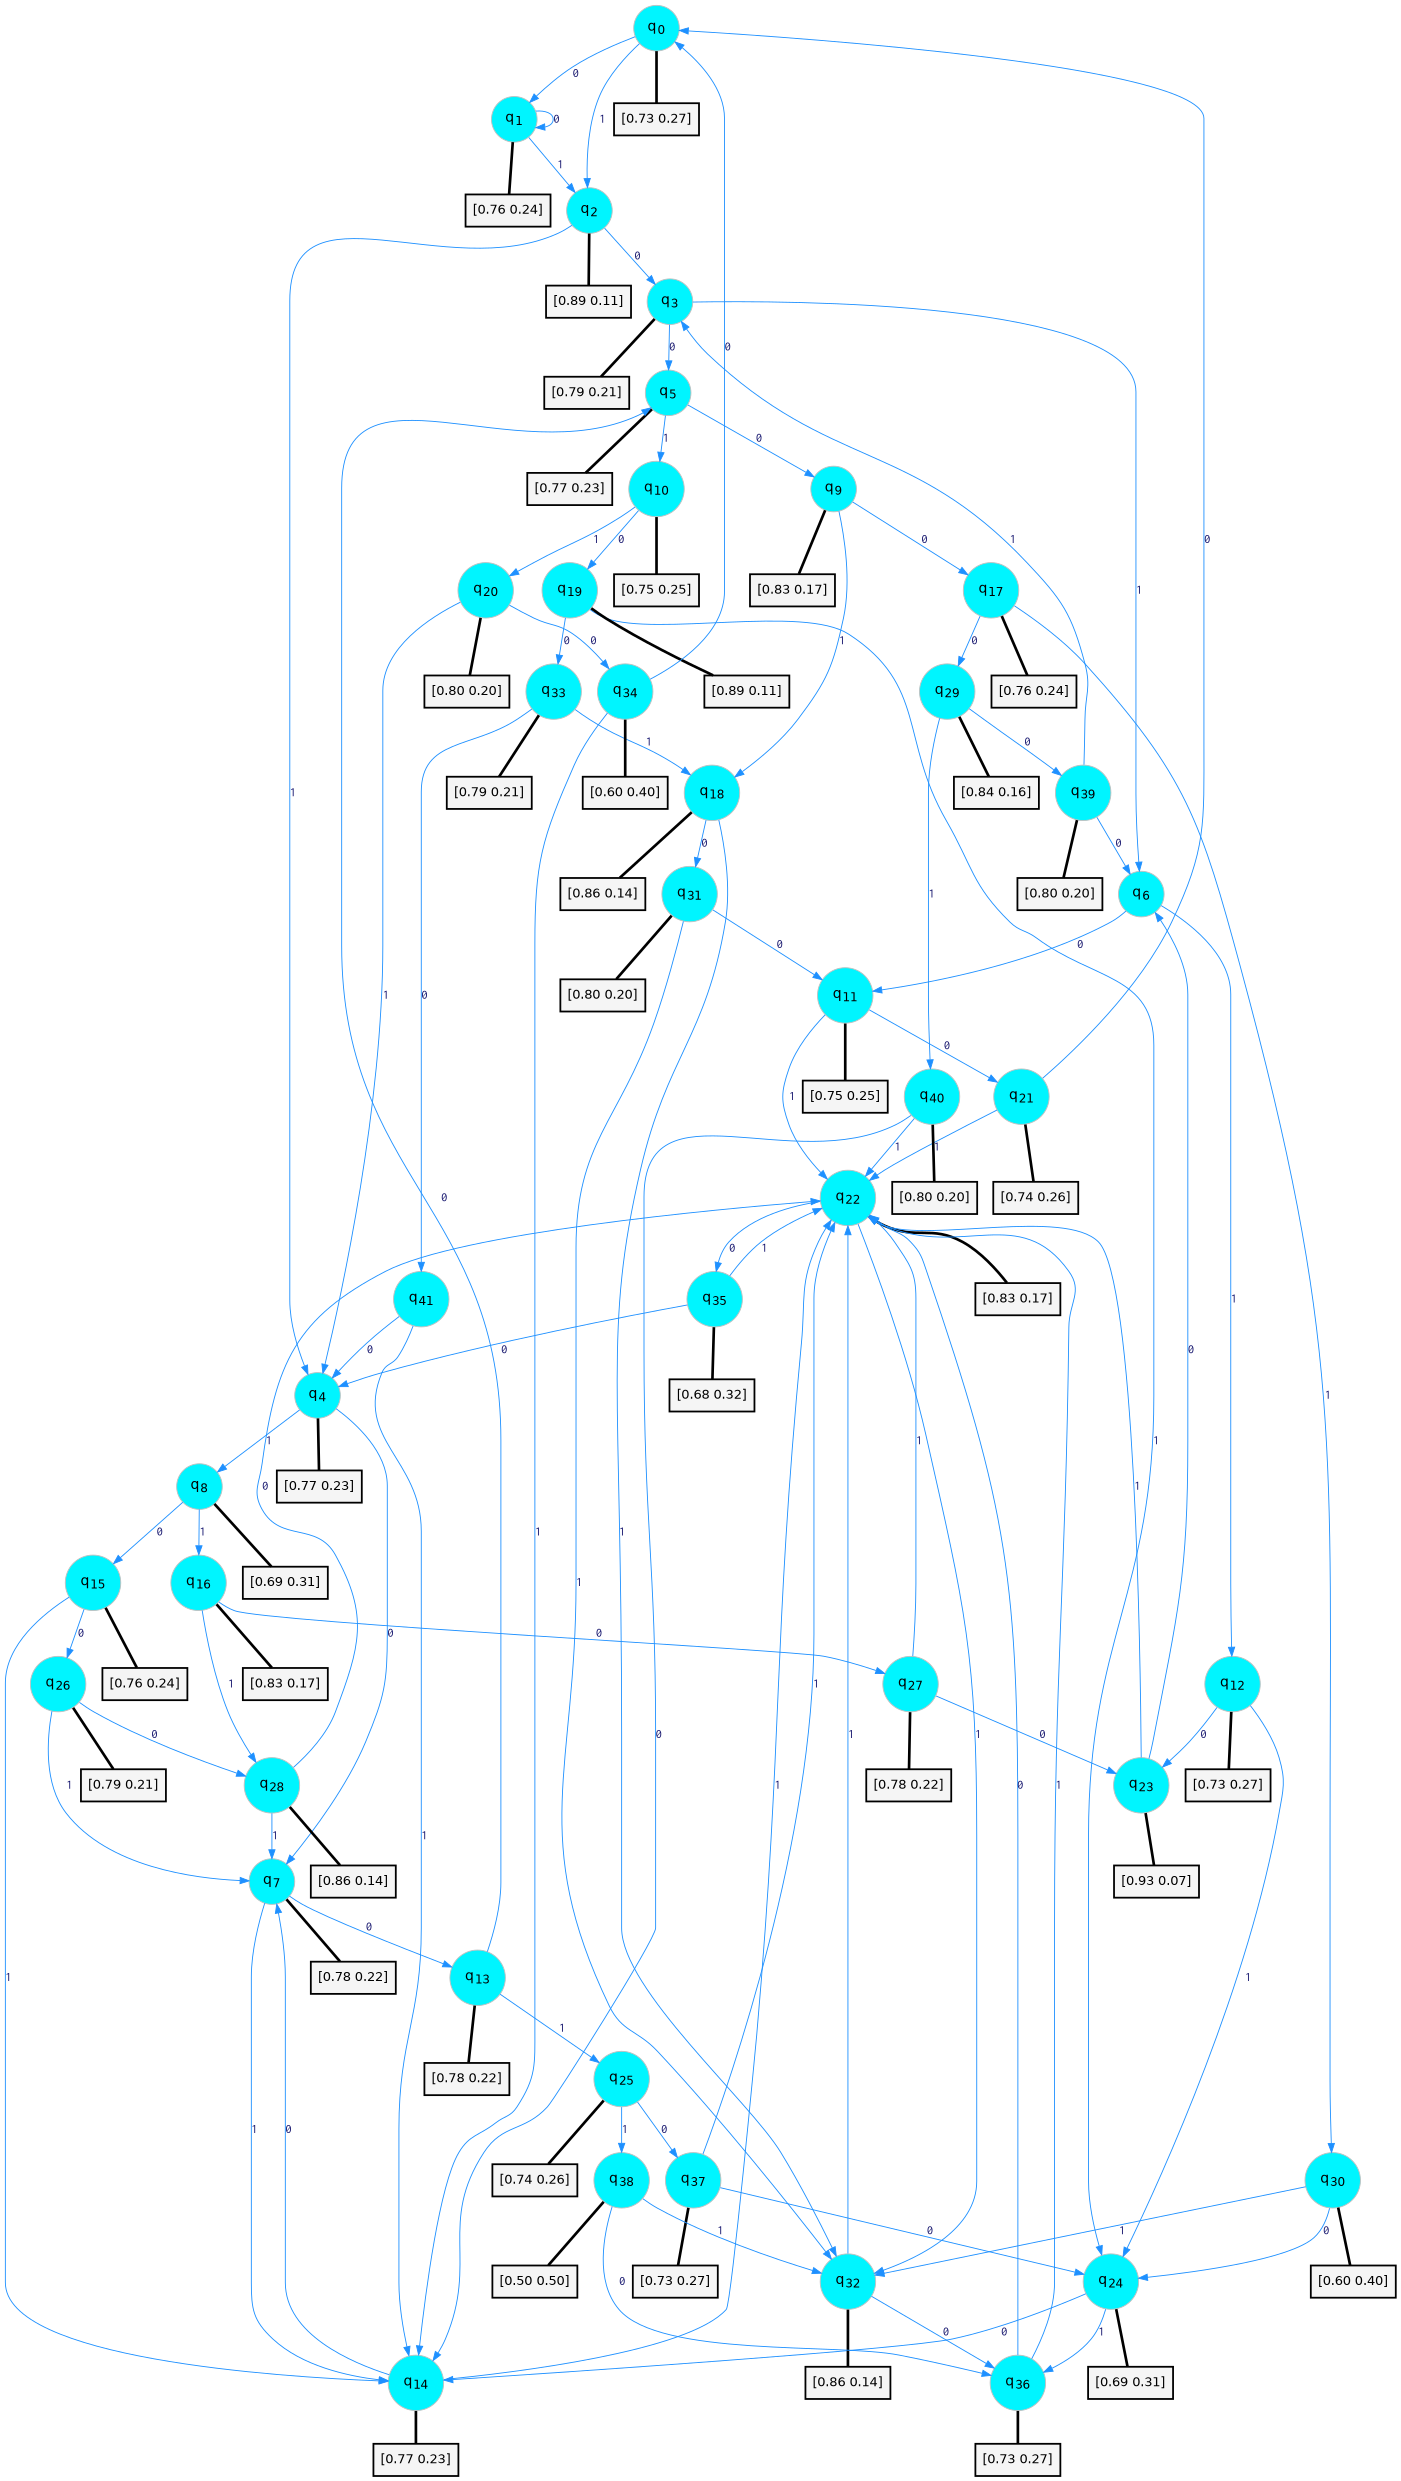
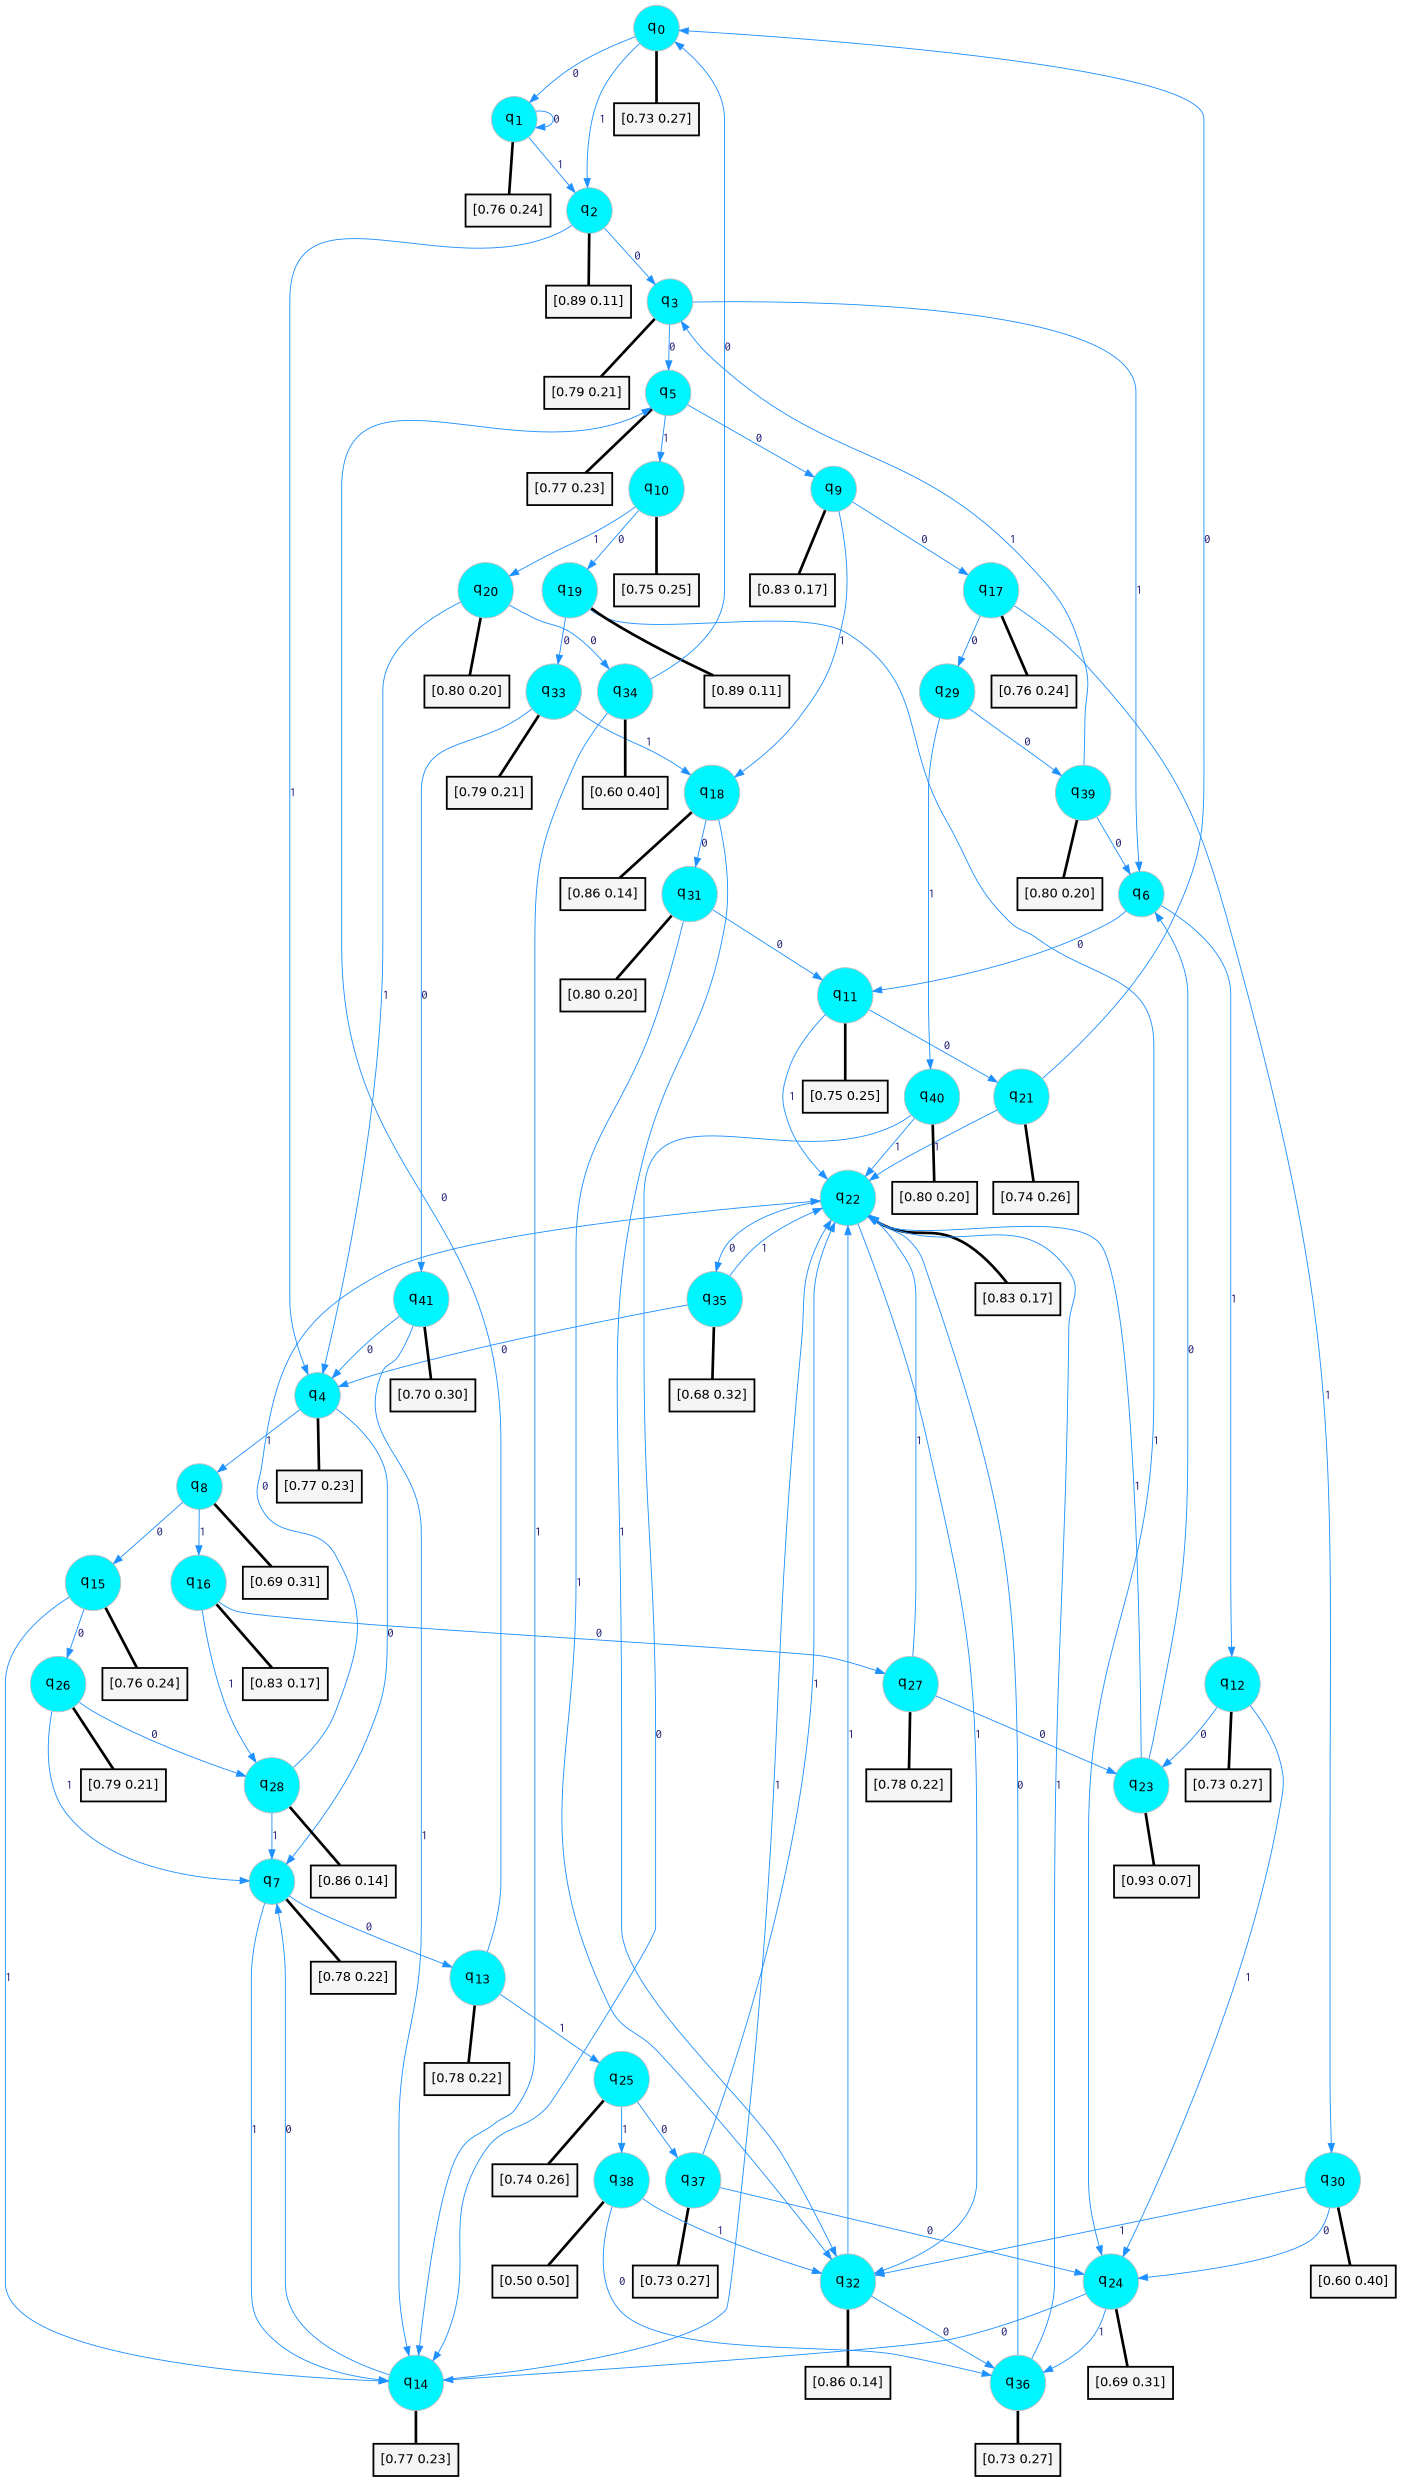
node "[0.84 0.16]": removed
node "[0.70 0.30]": added
